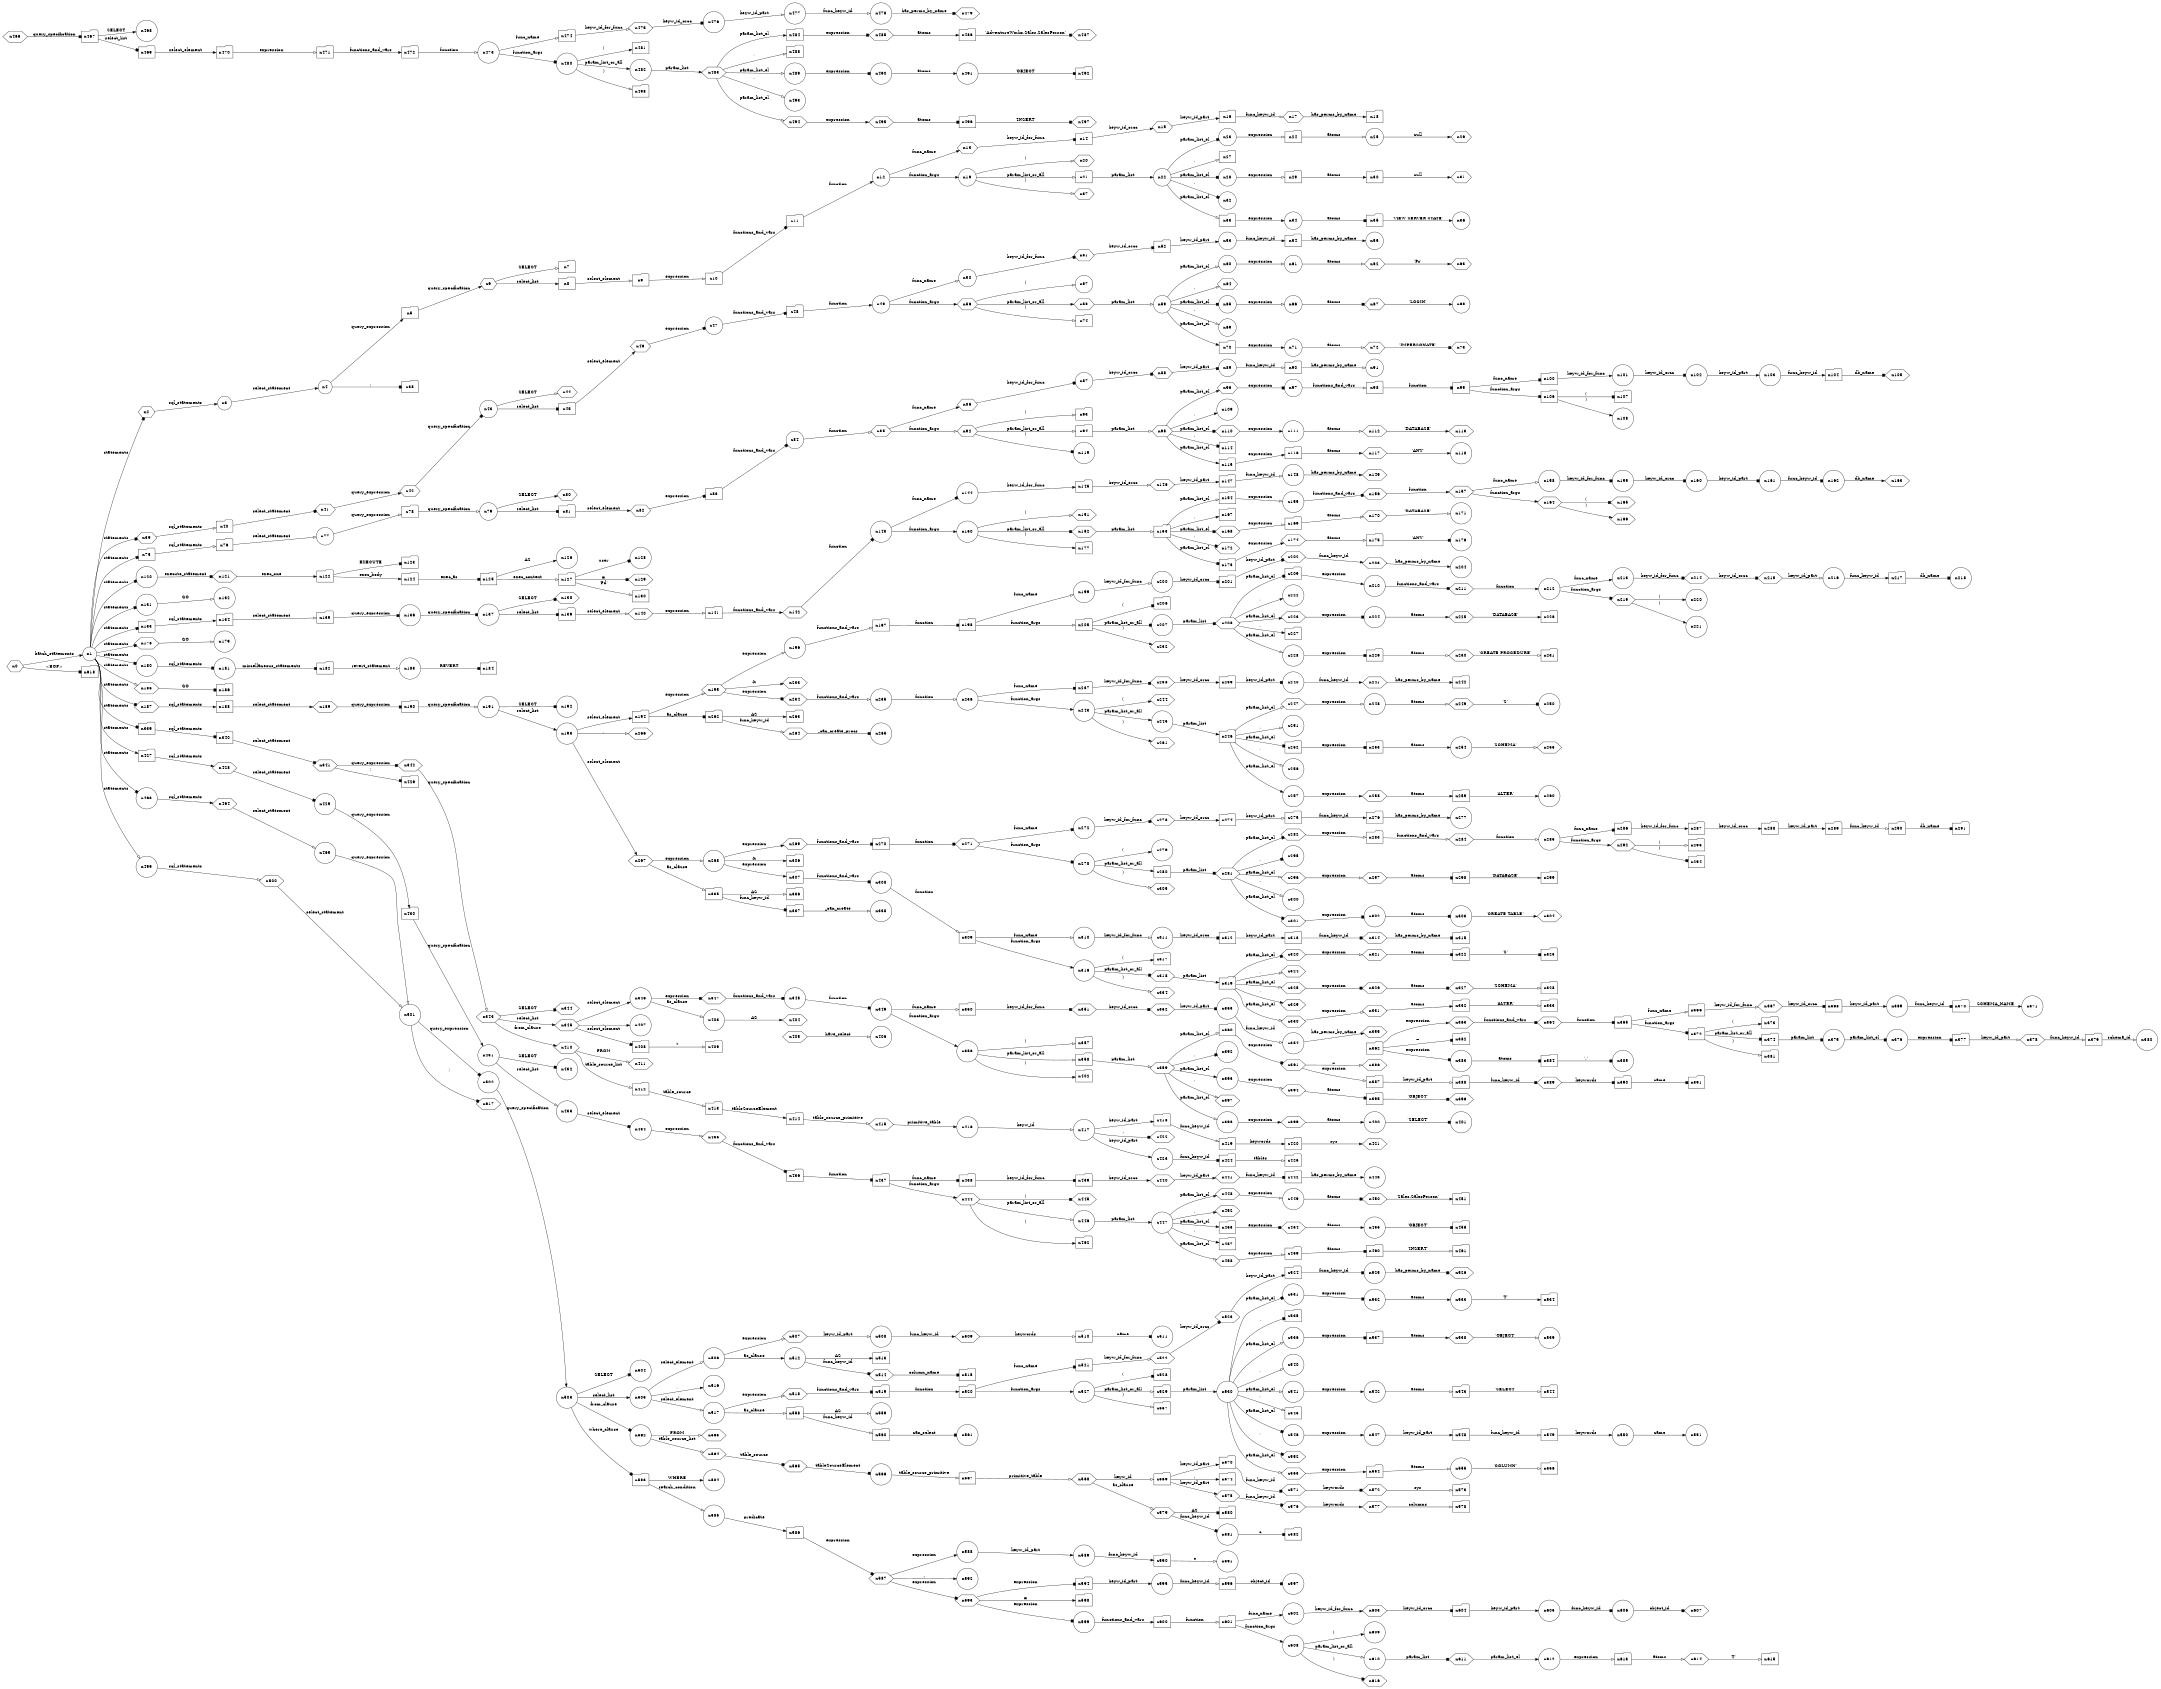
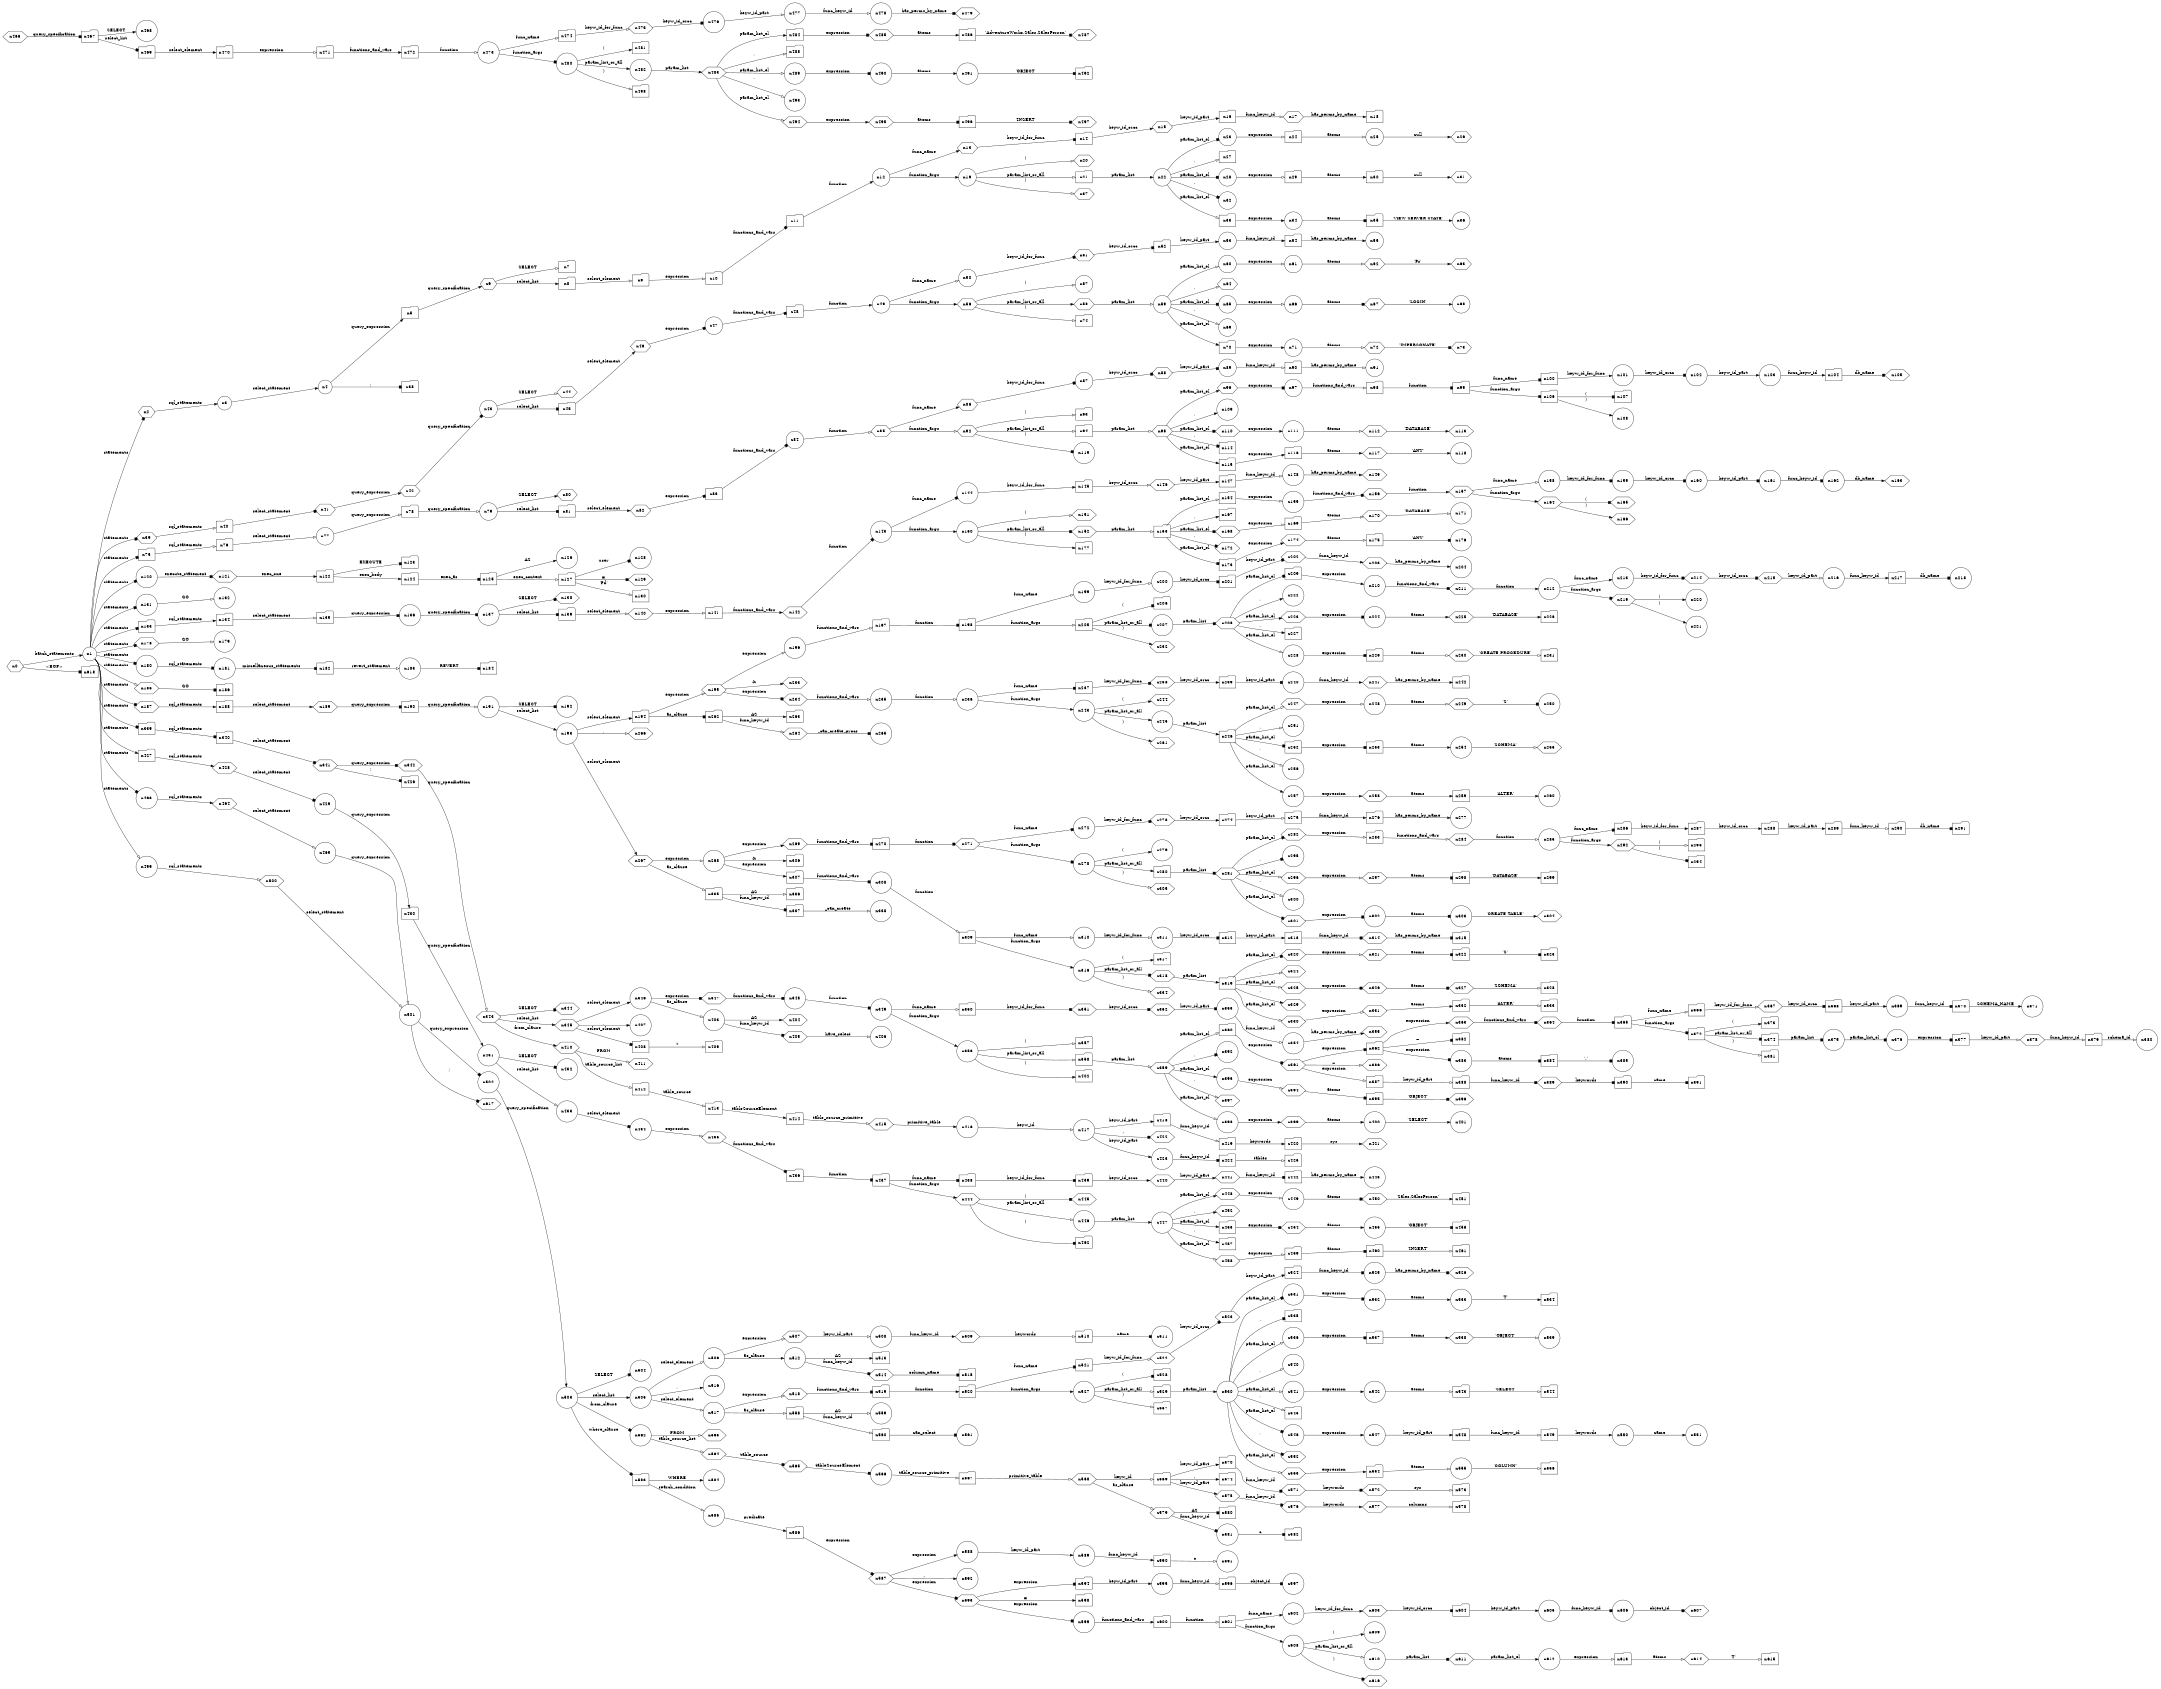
edge "n403" -> "n405": added, label "func_keyw_id"
edge "n361" -> "n362": added, label "expression"
edge "n400" -> "n401": arrowhead box -> normal
edge "n444" -> "n462": arrowhead normal -> box
